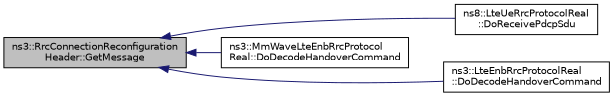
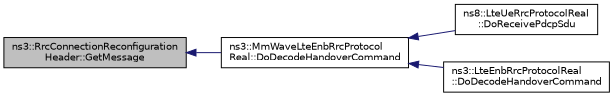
edge "ns8::LteUeRrcProtocolReal ::DoReceivePdcpSdu" -> "ns3::RrcConnectionReconfiguration Header::GetMessage": now "ns8::LteUeRrcProtocolReal ::DoReceivePdcpSdu" -> "ns3::MmWaveLteEnbRrcProtocol Real::DoDecodeHandoverCommand"
edge "ns3::LteEnbRrcProtocolReal ::DoDecodeHandoverCommand" -> "ns3::RrcConnectionReconfiguration Header::GetMessage": now "ns3::LteEnbRrcProtocolReal ::DoDecodeHandoverCommand" -> "ns3::MmWaveLteEnbRrcProtocol Real::DoDecodeHandoverCommand"
